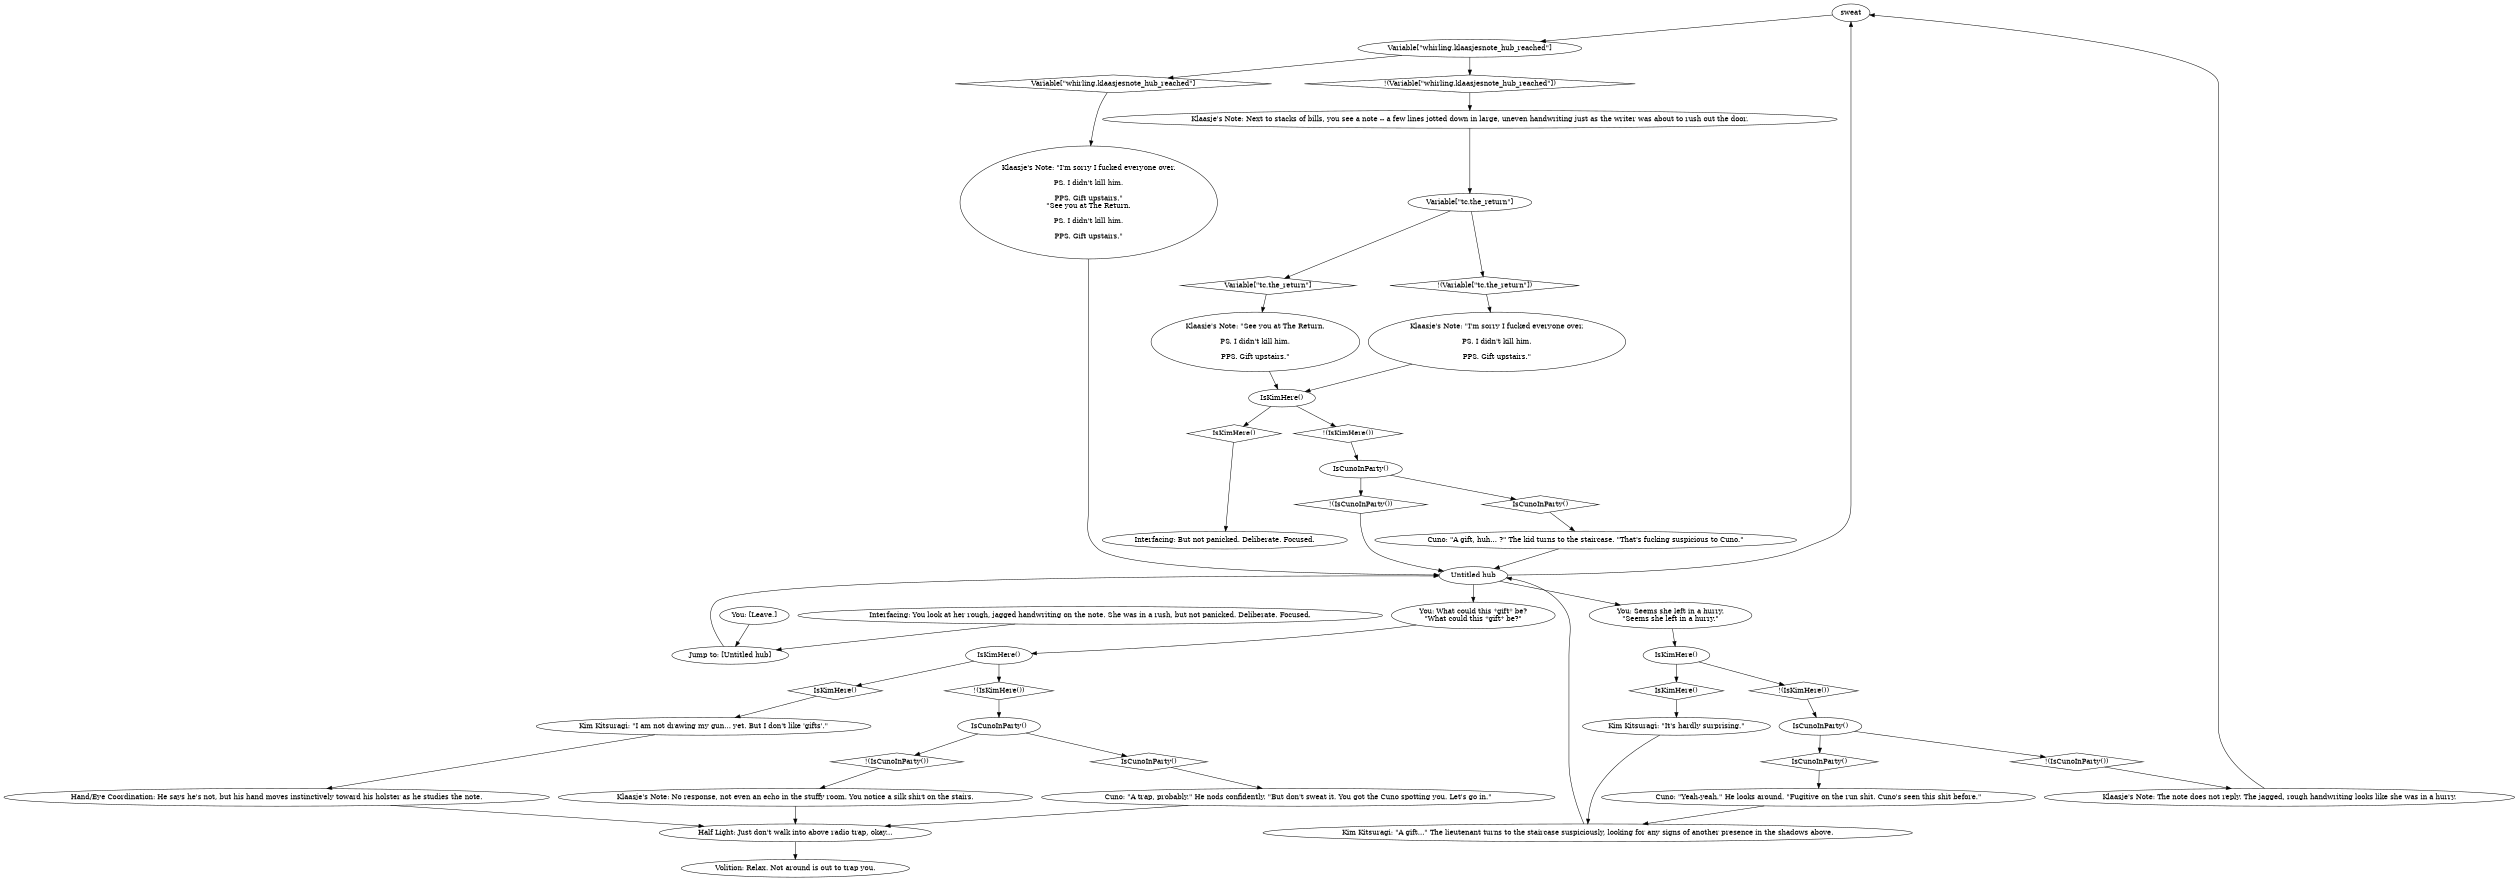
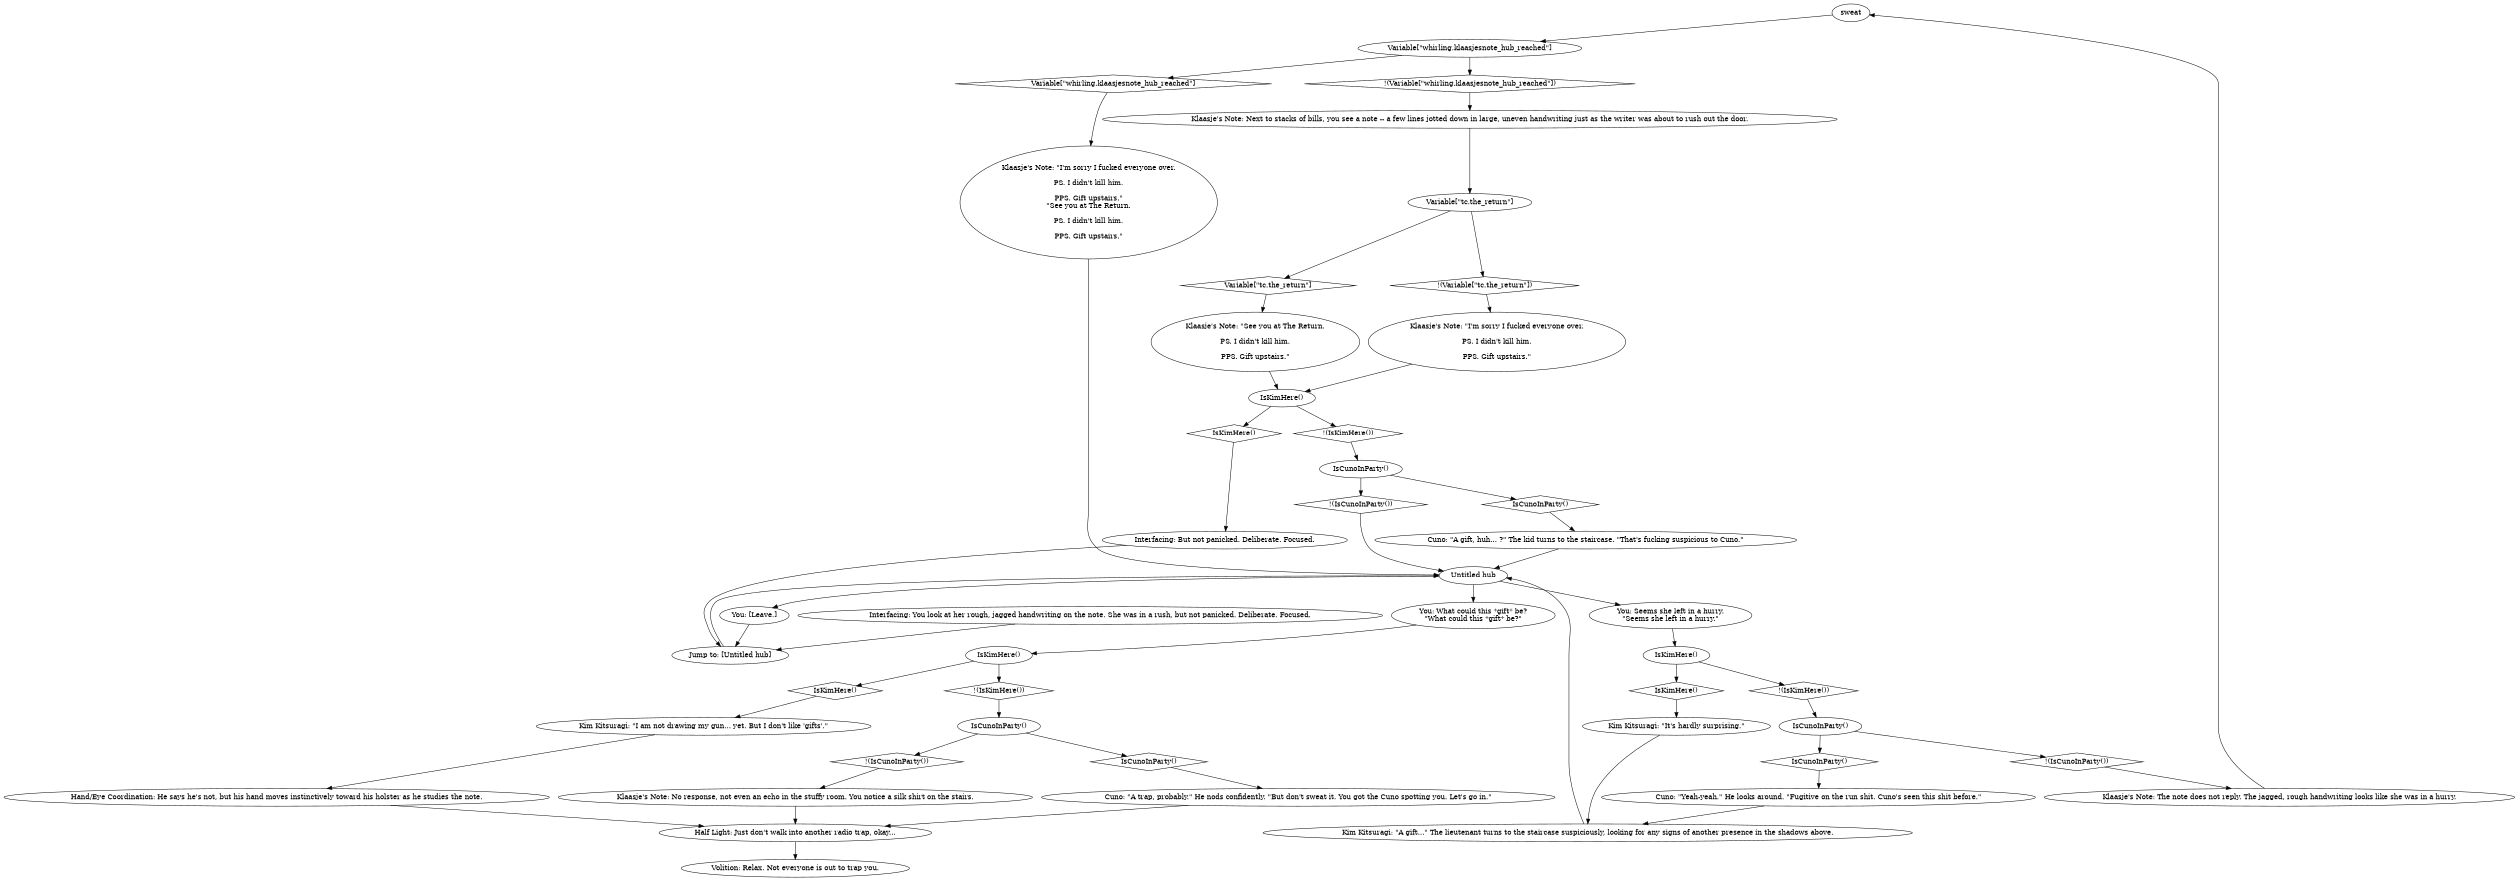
edge "Untitled hub" -> "sweat": now "Untitled hub" -> "You: [Leave.]"
edge "Interfacing: But not panicked. Deliberate. Focused." -> "Jump to: [Untitled hub]": added
node "Half Light: Just don't walk into above radio trap, okay...": label "Half Light: Just don't walk into above radio trap, okay..." -> "Half Light: Just don't walk into another radio trap, okay..."
node "Volition: Relax. Not around is out to trap you.": label "Volition: Relax. Not around is out to trap you." -> "Volition: Relax. Not everyone is out to trap you."
